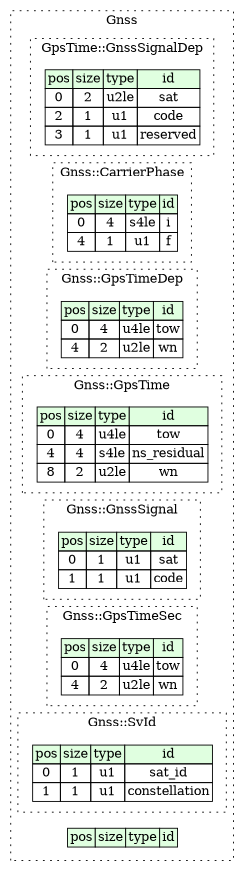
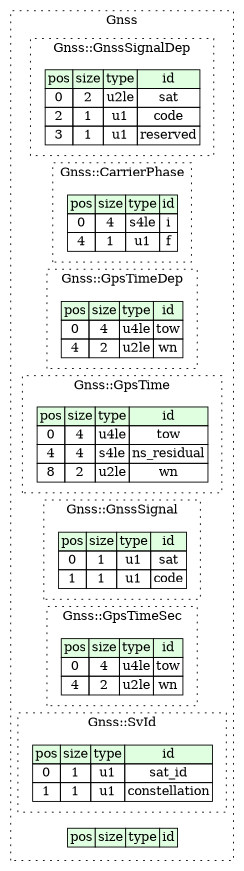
cluster "GpsTime::GnssSignalDep": label "GpsTime::GnssSignalDep" -> "Gnss::GnssSignalDep"
